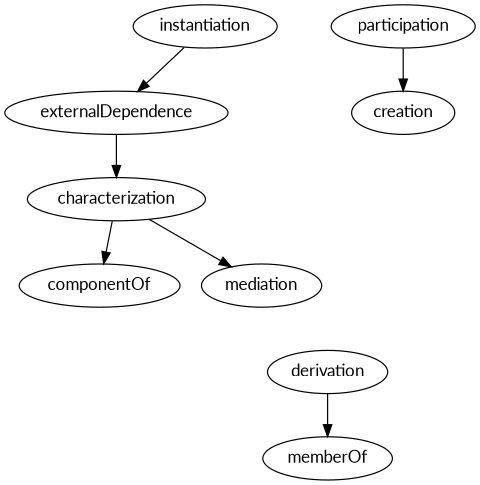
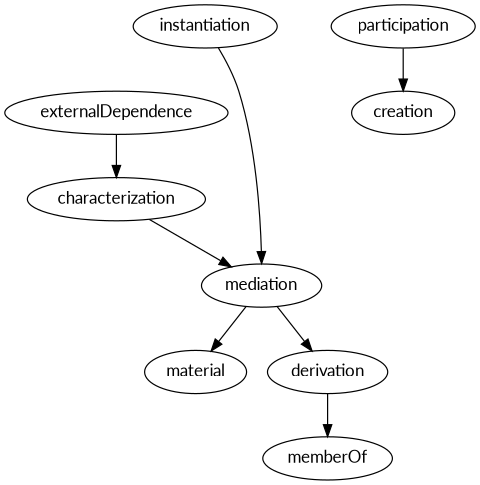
edge "instantiation" -> "externalDependence": now "instantiation" -> "mediation"
node "componentOf": removed
edge "mediation" -> "derivation": added
node "material": added
